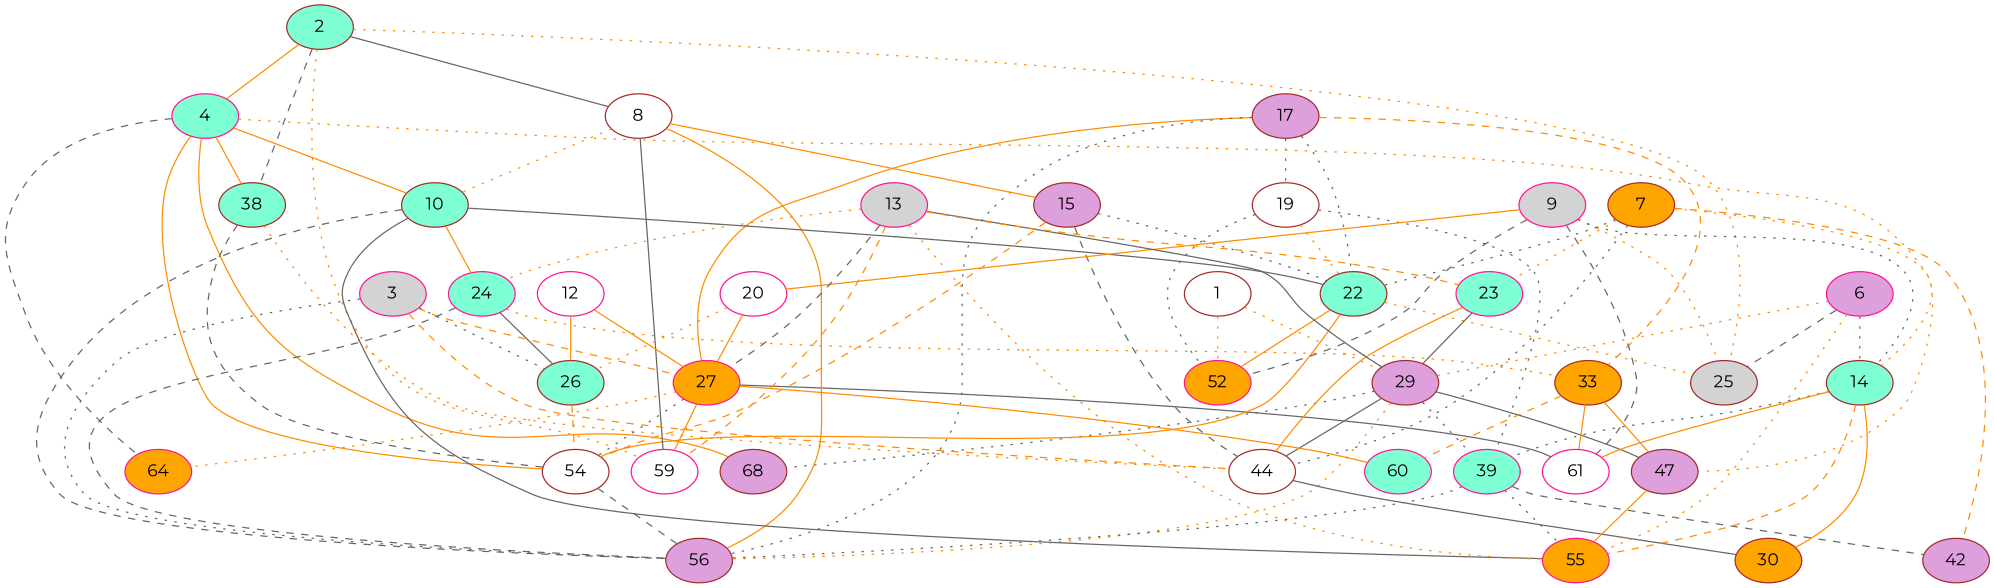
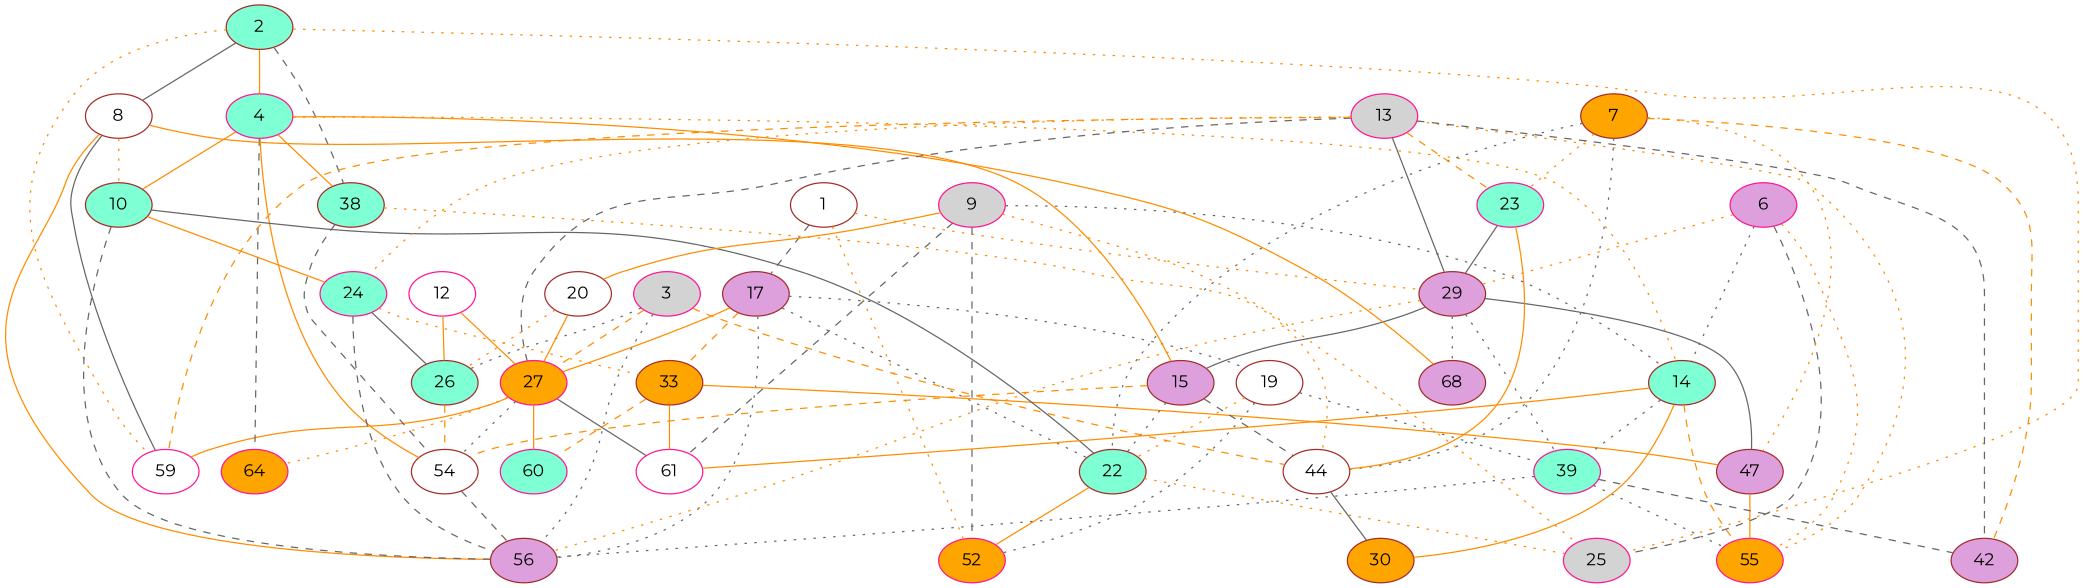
edge "13" -- "42": added
edge "1" -- "17": added
node "20": color deeppink -> brown
node "25": color brown -> deeppink
edge "29" -- "44": now "29" -- "15"
edge "22" -- "54": removed
edge "10" -- "55": removed
